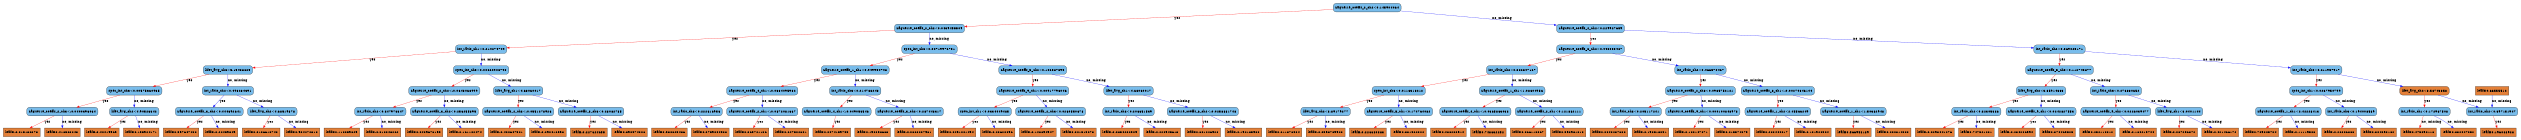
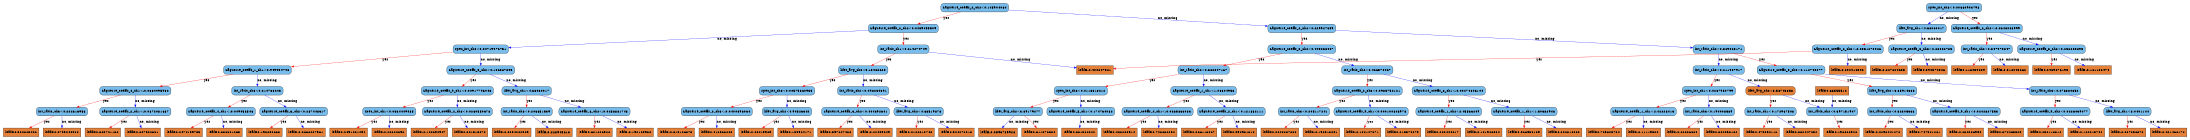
edge "int_ratio_ch1<0.214274749" -> "spec_int_ch3<0.00660903798": now "int_ratio_ch1<0.214274749" -> "leaf=-0.400647521"
edge "int_ratio_ch2<0.498234391" -> "Laguerre_coeffs_3_ch2<0.444692641": color #0000ff -> #ff0000
edge "int_ratio_ch1<0.172967508" -> "leaf=0.475090116": label "no, missing" -> "yes"
node "leaf=0.338801265": added
node "leaf=-0.226680383": removed
